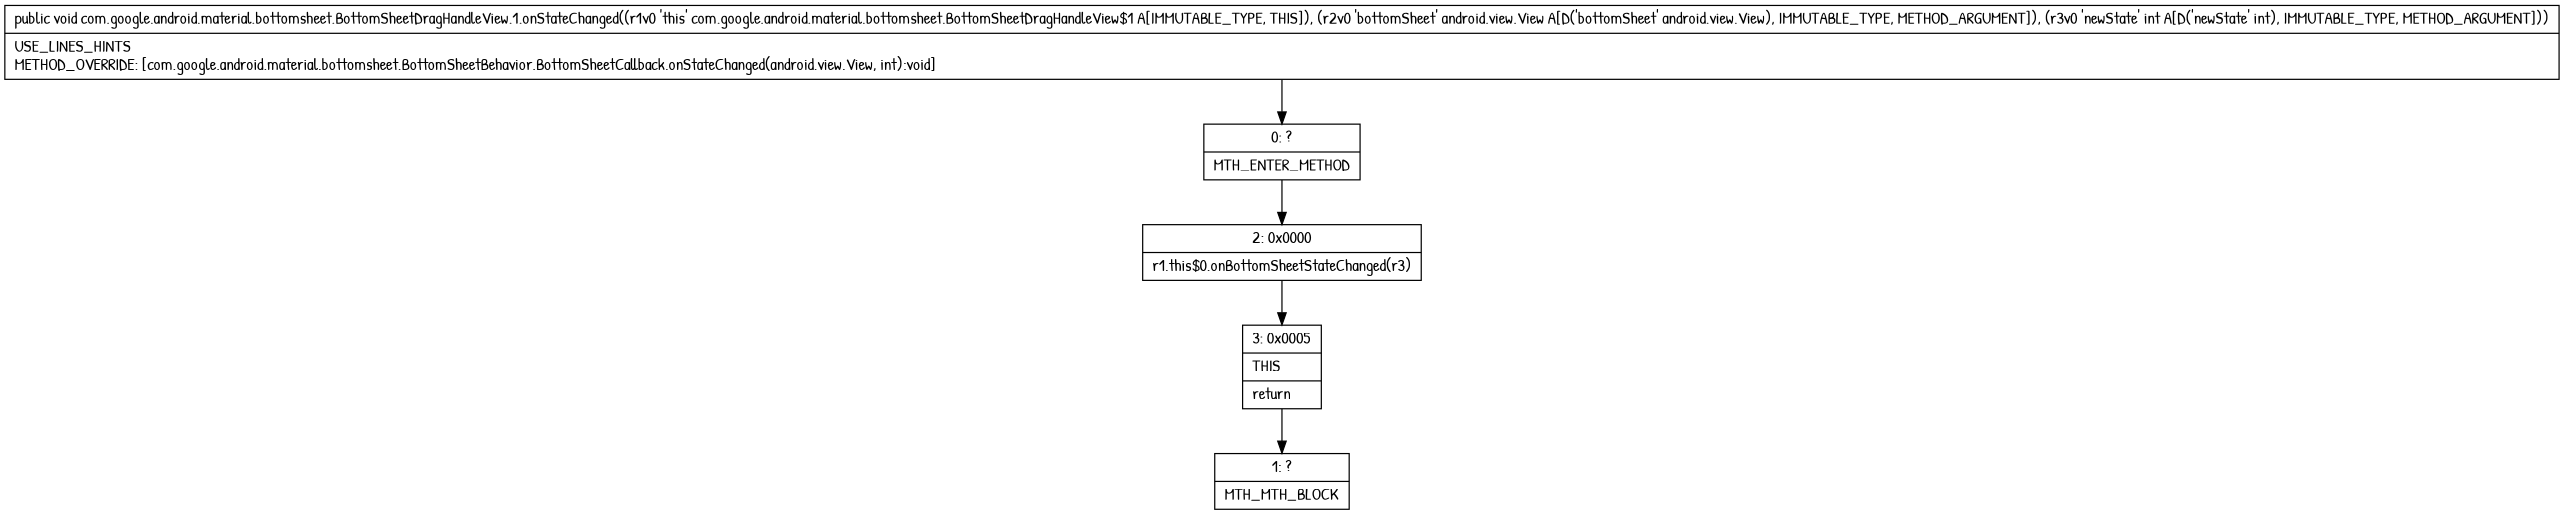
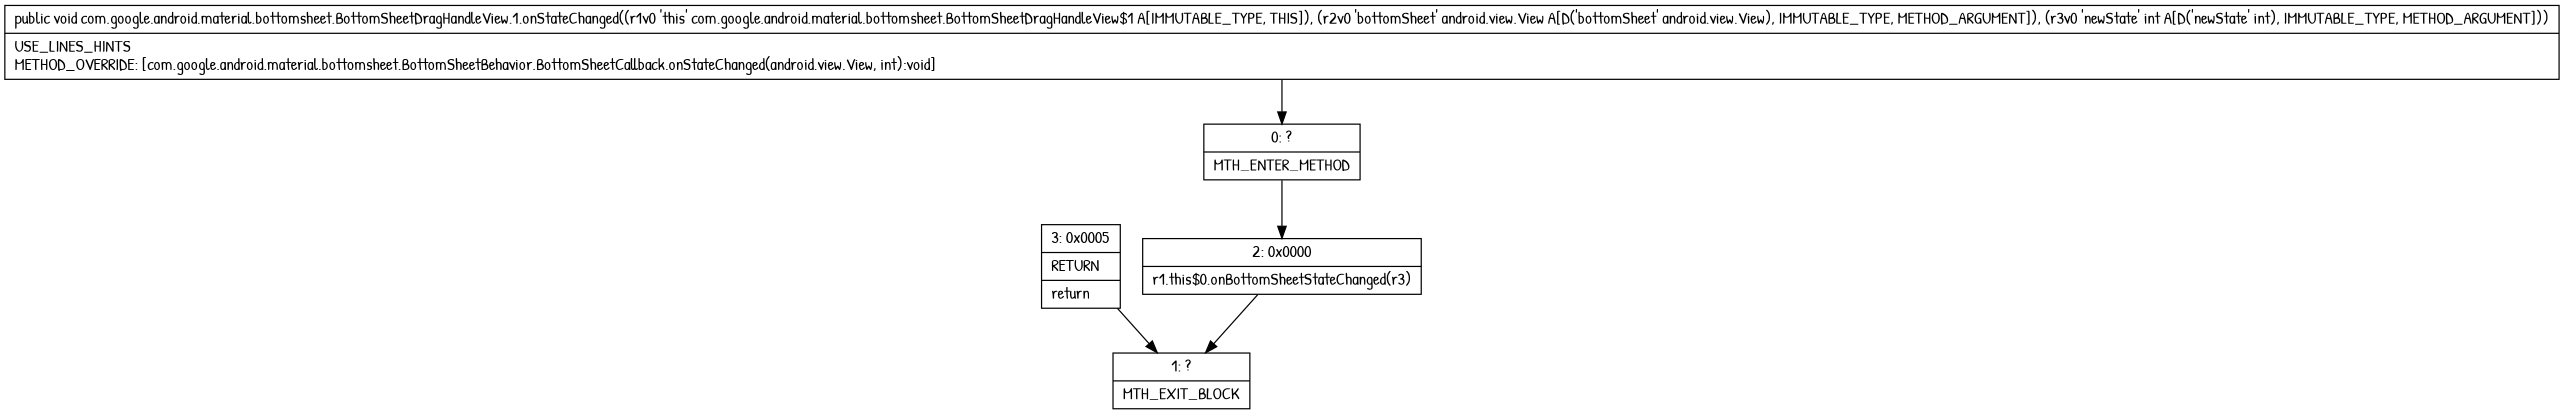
edge "2: 0x0000" -> "3: 0x0005": now "2: 0x0000" -> "1: ?"
node "3: 0x0005": text "THIS" -> "RETURN"
node "1: ?": text "MTH_MTH_BLOCK" -> "MTH_EXIT_BLOCK"
